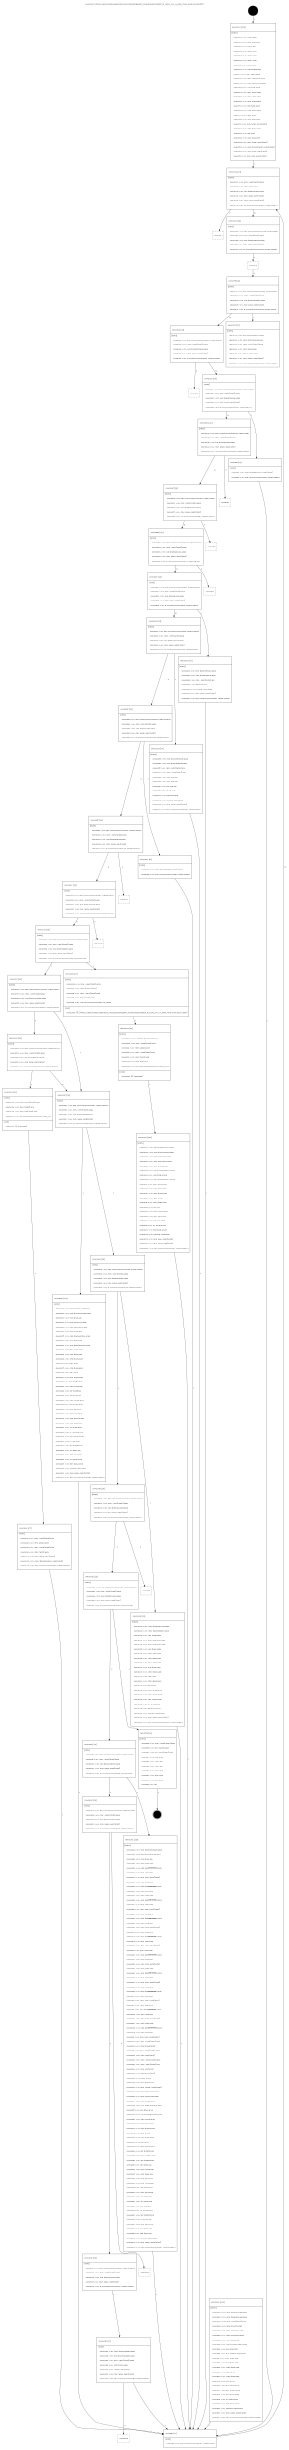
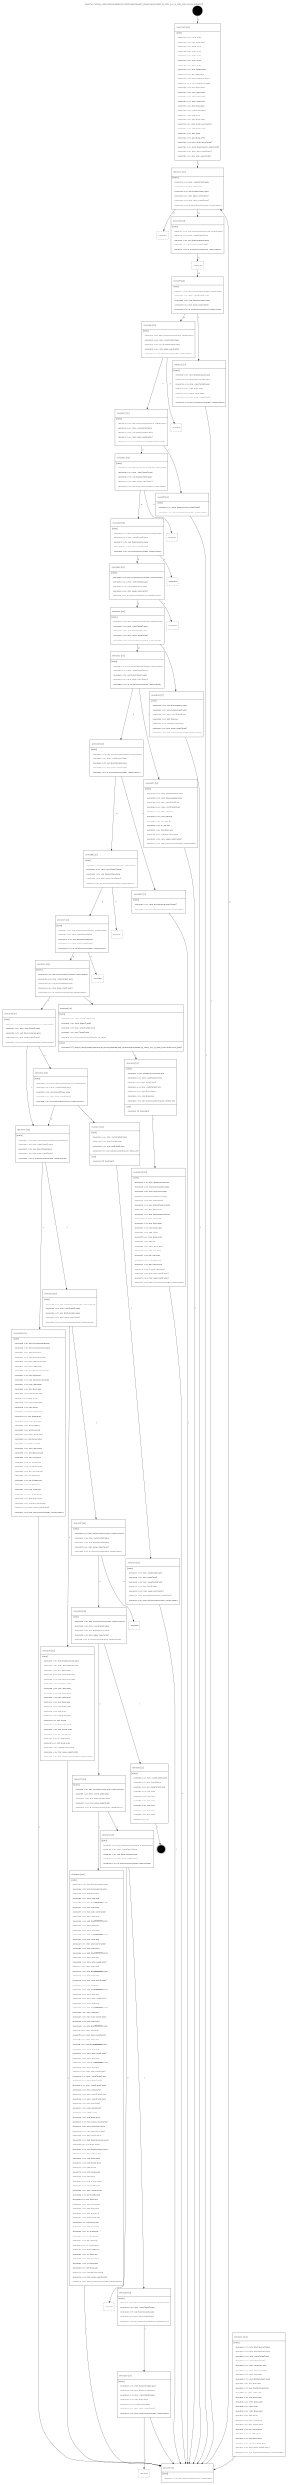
edge "0x401c2f [27]" -> "0x401fe7 [5]": added, label "1"
